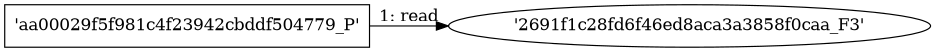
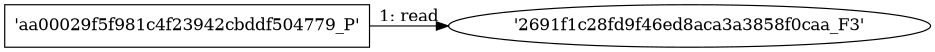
node "'2691f1c28fd6f46ed8aca3a3858f0caa_F3'": label "'2691f1c28fd6f46ed8aca3a3858f0caa_F3'" -> "'2691f1c28fd9f46ed8aca3a3858f0caa_F3'"
